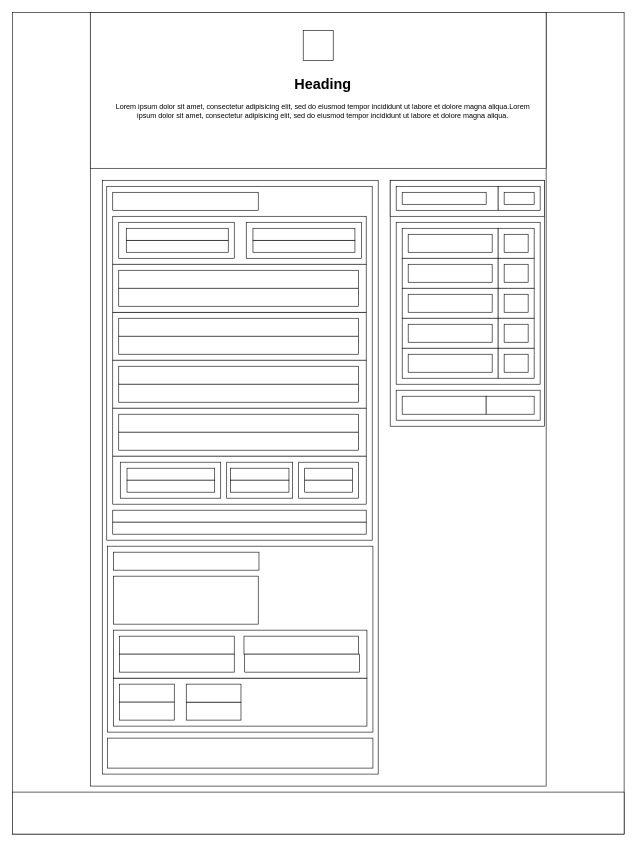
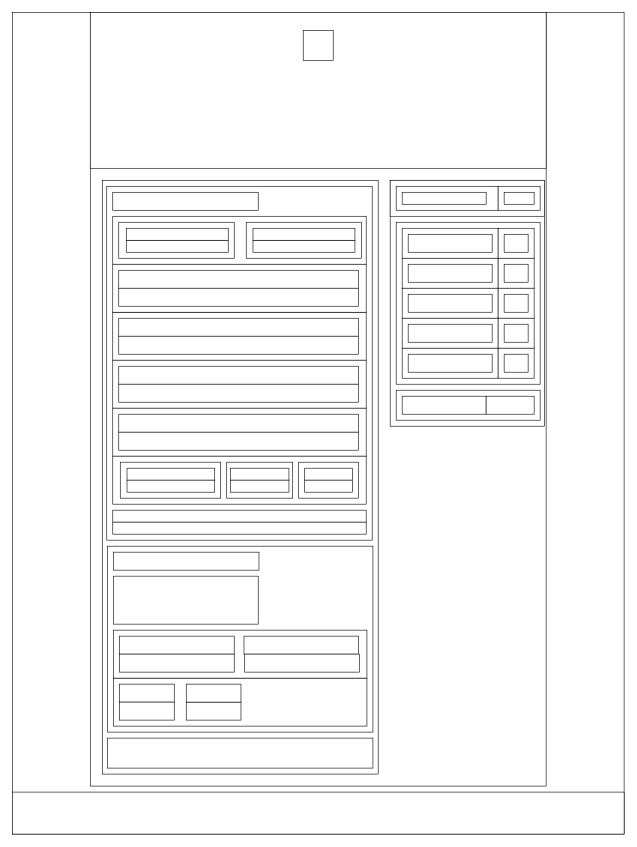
node "Heading Lorem ipsum dolor sit amet, consectetur adipisicing elit, sed do eiusmod tempor incididunt ut labore et dolore magna aliqua.Lorem ipsum dolor sit amet, consectetur adipisicing elit, sed do eiusmod tempor incididunt ut labore et dolore magna aliqua.": removed
